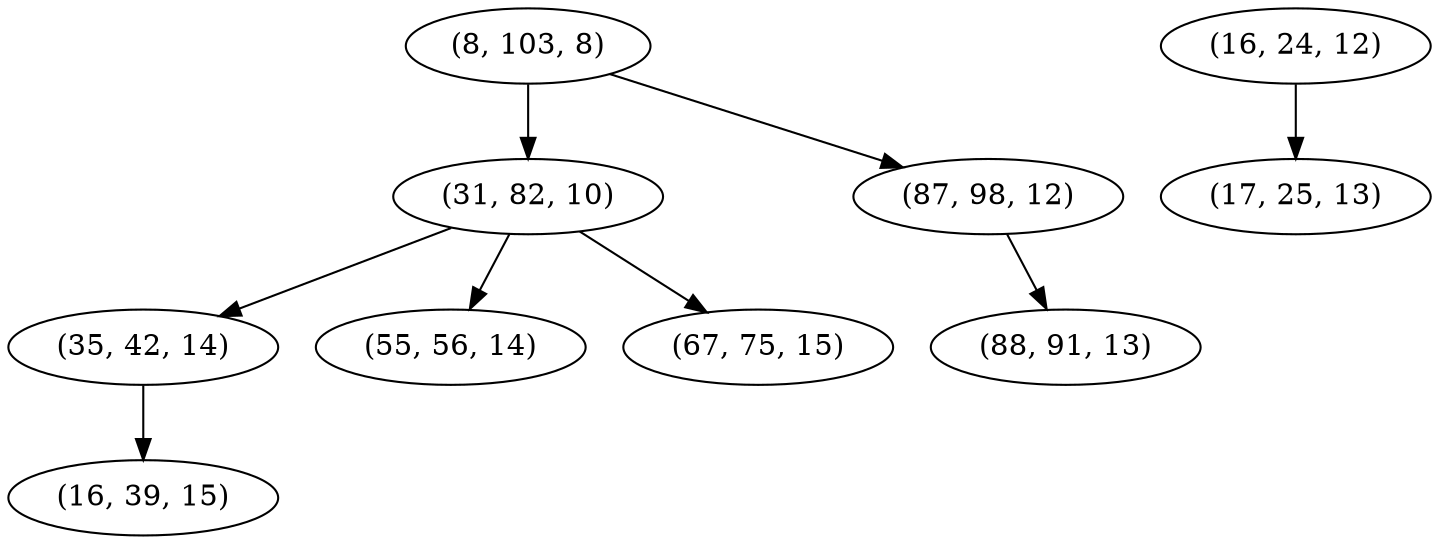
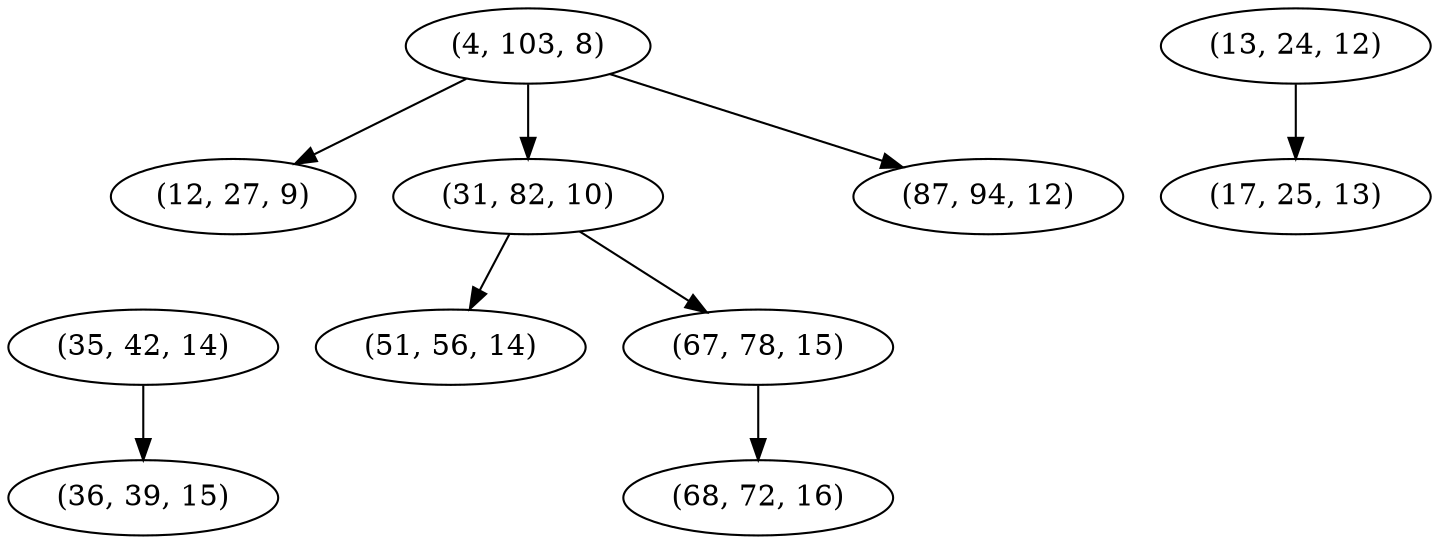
node "(8, 103, 8)": label "(8, 103, 8)" -> "(4, 103, 8)"
node "(16, 24, 12)": label "(16, 24, 12)" -> "(13, 24, 12)"
node "(12, 27, 9)": added
node "(87, 98, 12)": label "(87, 98, 12)" -> "(87, 94, 12)"
edge "(31, 82, 10)" -> "(35, 42, 14)": removed
node "(55, 56, 14)": label "(55, 56, 14)" -> "(51, 56, 14)"
node "(67, 75, 15)": label "(67, 75, 15)" -> "(67, 78, 15)"
node "(88, 91, 13)": removed
node "(16, 39, 15)": label "(16, 39, 15)" -> "(36, 39, 15)"
node "(68, 72, 16)": added
